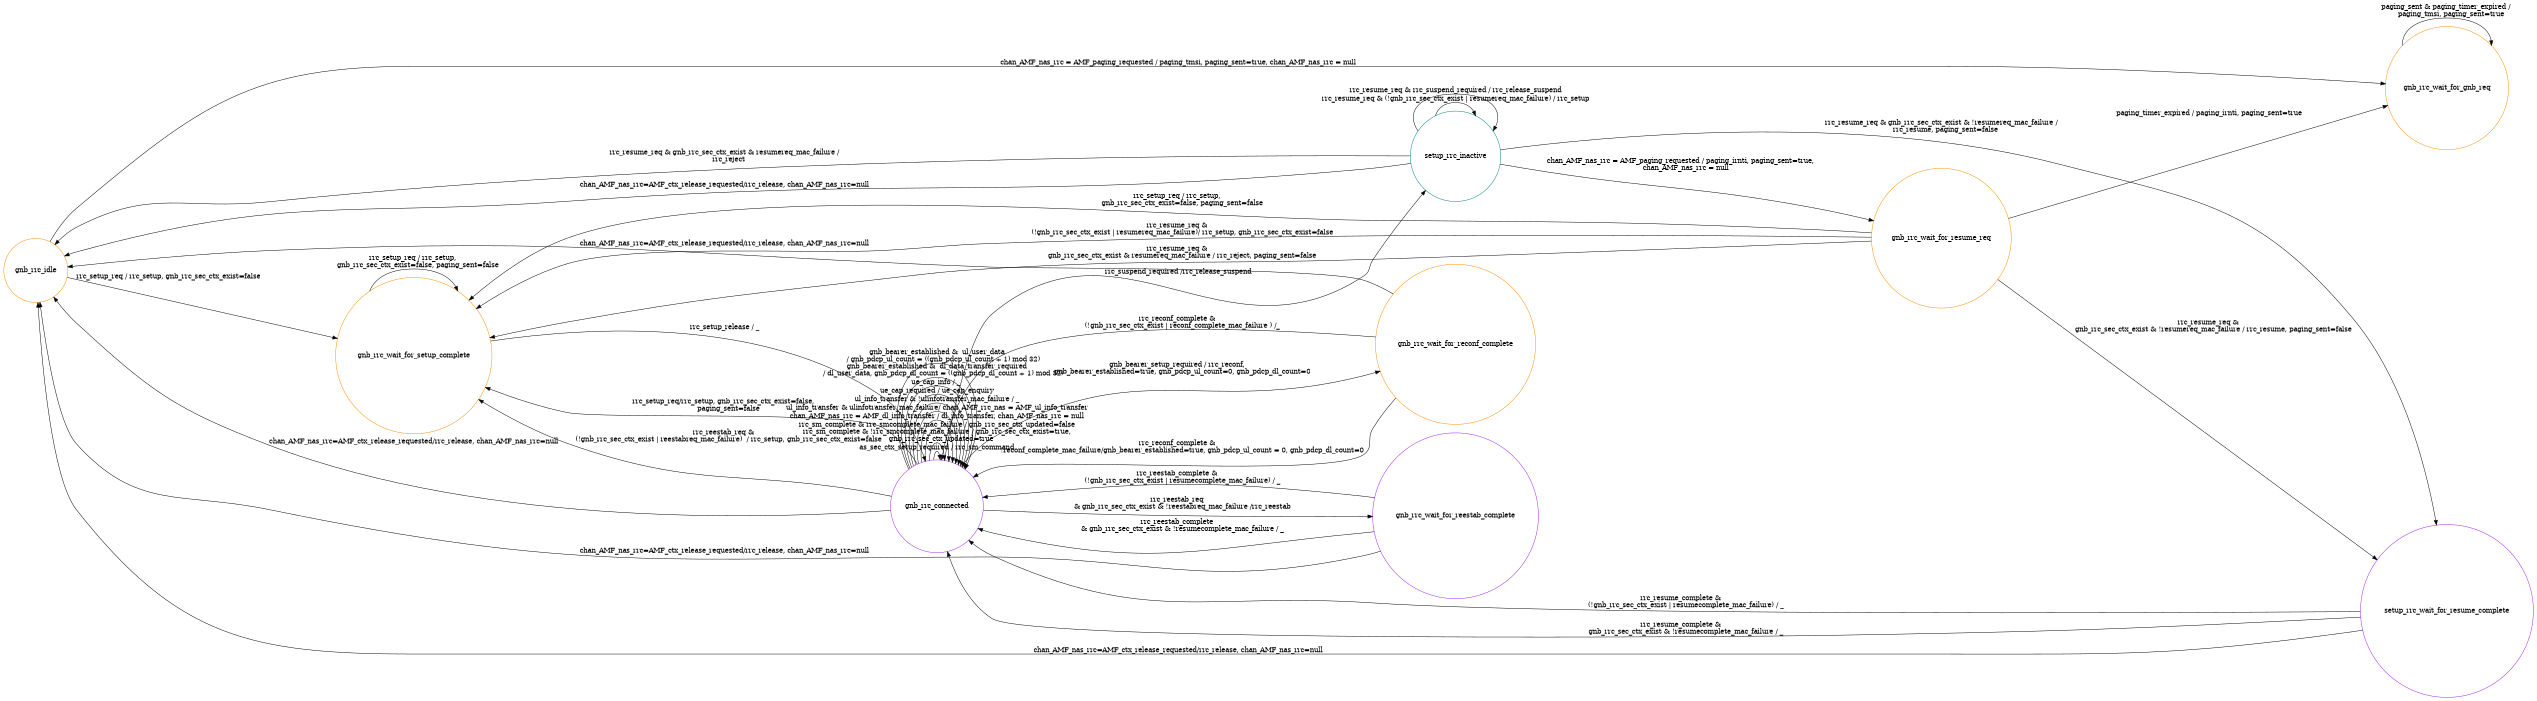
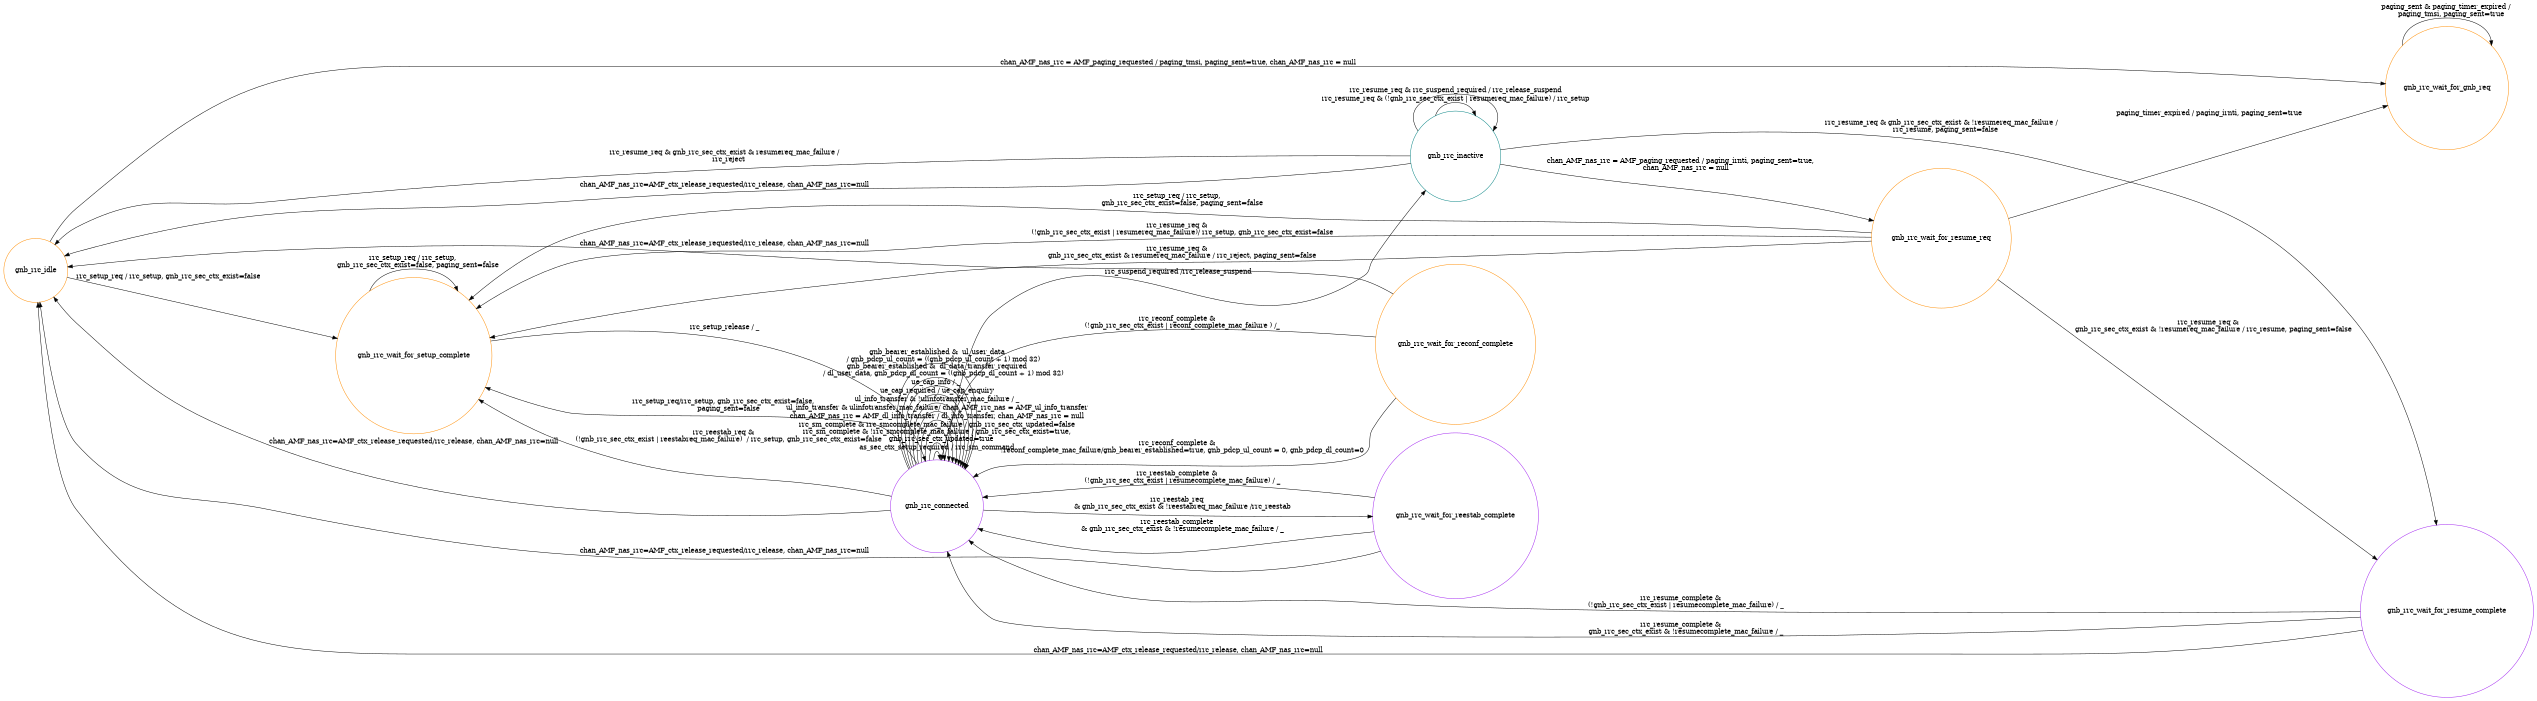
node "setup_rrc_inactive": label "setup_rrc_inactive" -> "gnb_rrc_inactive"
edge "gnb_rrc_connected" -> "gnb_rrc_wait_for_reconf_complete": removed, label "gnb_bearer_setup_required / rrc_reconf, gnb_bearer_established=true, gnb_pdcp_ul_count=0, gnb_pdcp_dl_count=0"
node "setup_rrc_wait_for_resume_complete": label "setup_rrc_wait_for_resume_complete" -> "gnb_rrc_wait_for_resume_complete"
